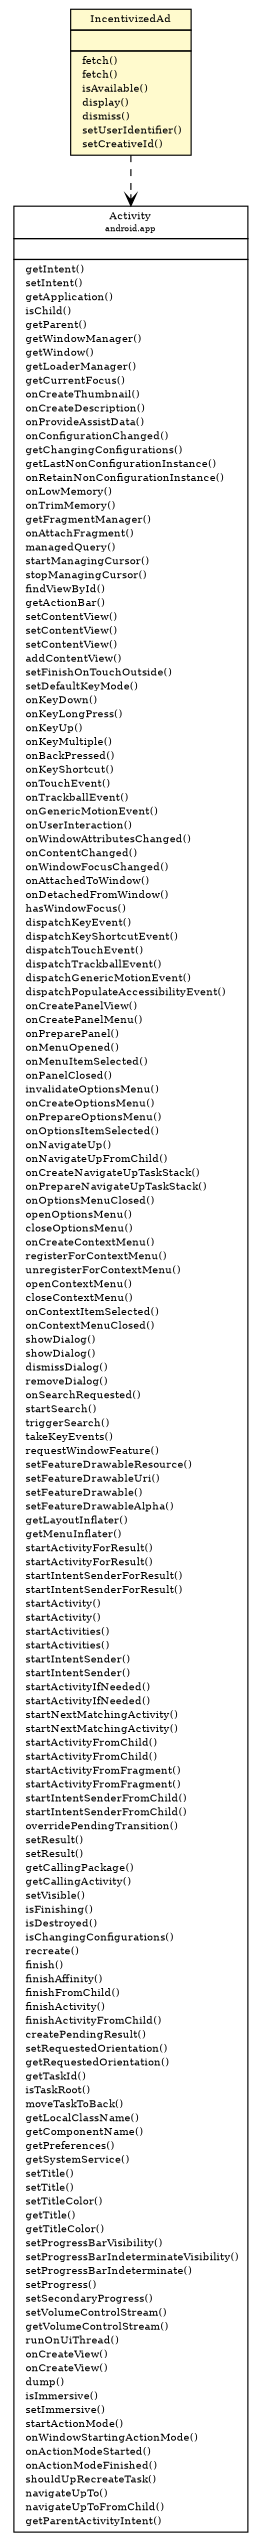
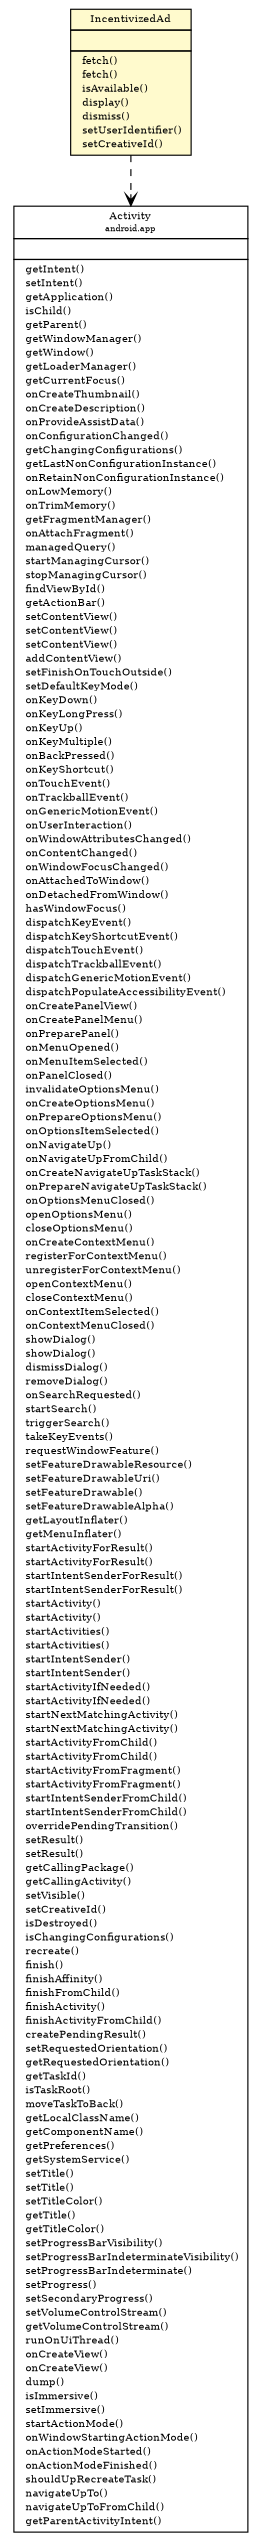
node "Activity": text "isFinishing()" -> "setCreativeId()"
